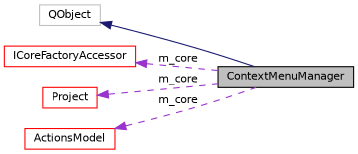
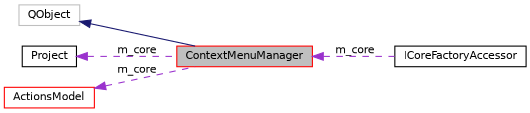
node "ICoreFactoryAccessor": color red -> black
edge "ContextMenuManager" -> "ICoreFactoryAccessor": reversed
node "ContextMenuManager": color black -> red
node "Project": color red -> black
